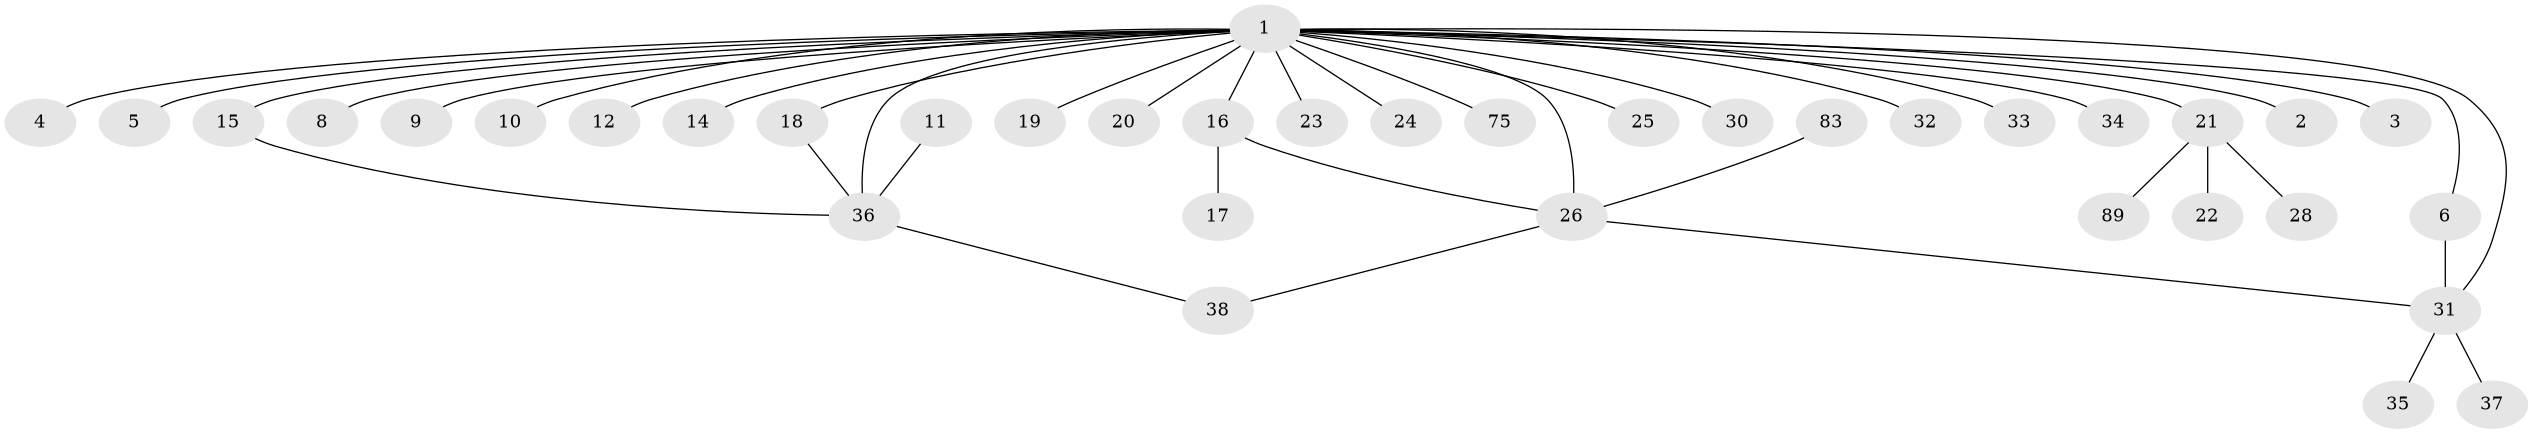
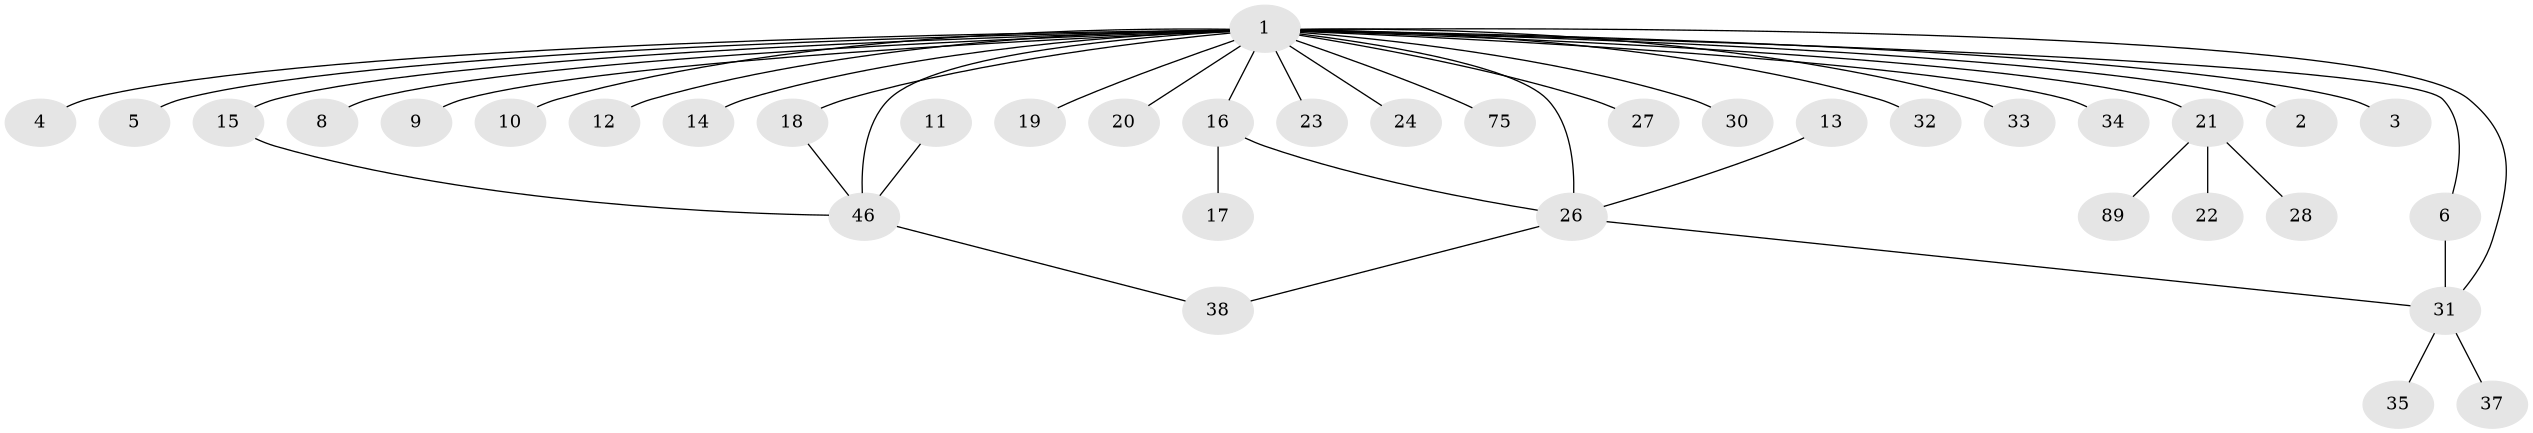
node "25": label "25" -> "27"
node "83": label "83" -> "13"
node "36": label "36" -> "46"
